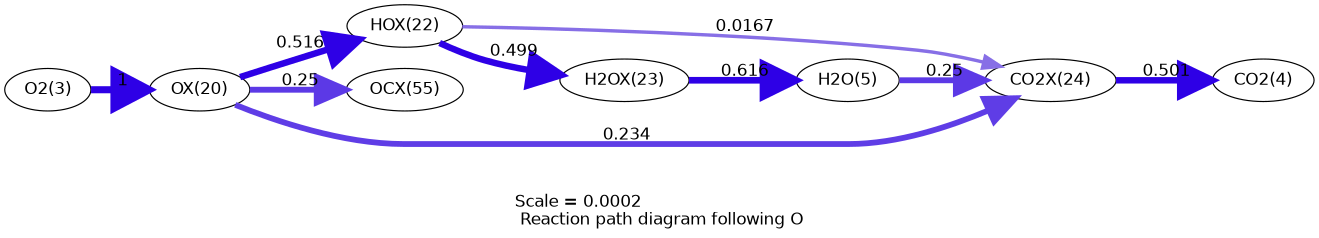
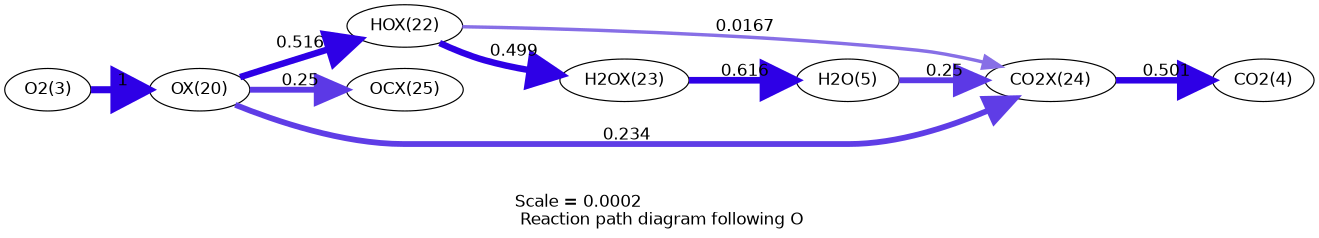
node "OCX(55)": label "OCX(55)" -> "OCX(25)"
